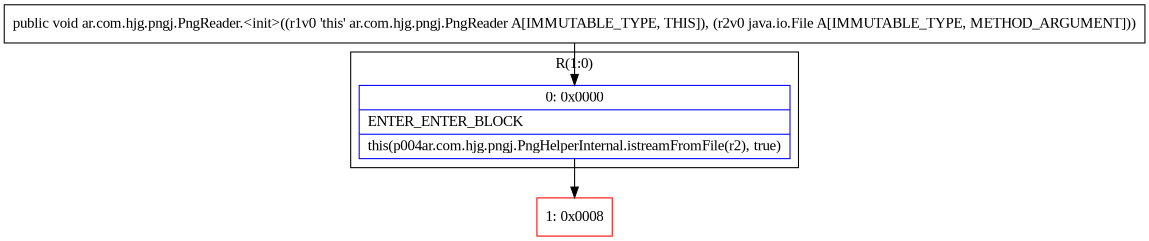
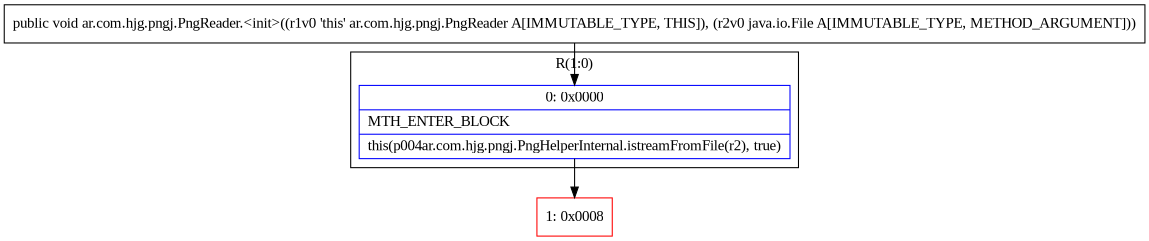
node "0: 0x0000": text "ENTER_ENTER_BLOCK" -> "MTH_ENTER_BLOCK"
